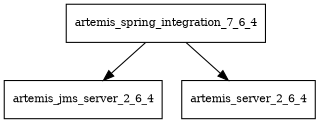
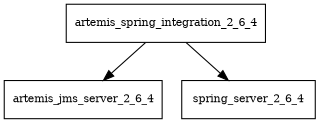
node "artemis_spring_integration_7_6_4": label "artemis_spring_integration_7_6_4" -> "artemis_spring_integration_2_6_4"
node "artemis_server_2_6_4": label "artemis_server_2_6_4" -> "spring_server_2_6_4"
